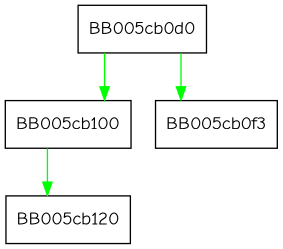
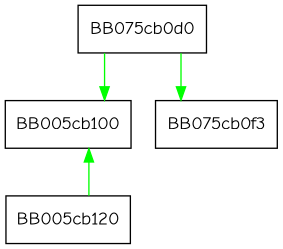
node "BB005cb0d0": label "BB005cb0d0" -> "BB075cb0d0"
node "BB005cb0f3": label "BB005cb0f3" -> "BB075cb0f3"
edge "BB005cb100" -> "BB005cb120": reversed
